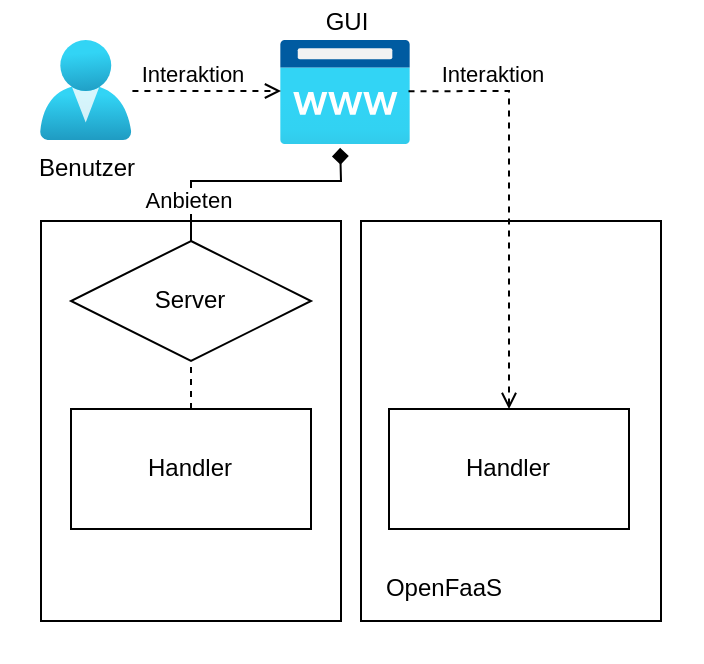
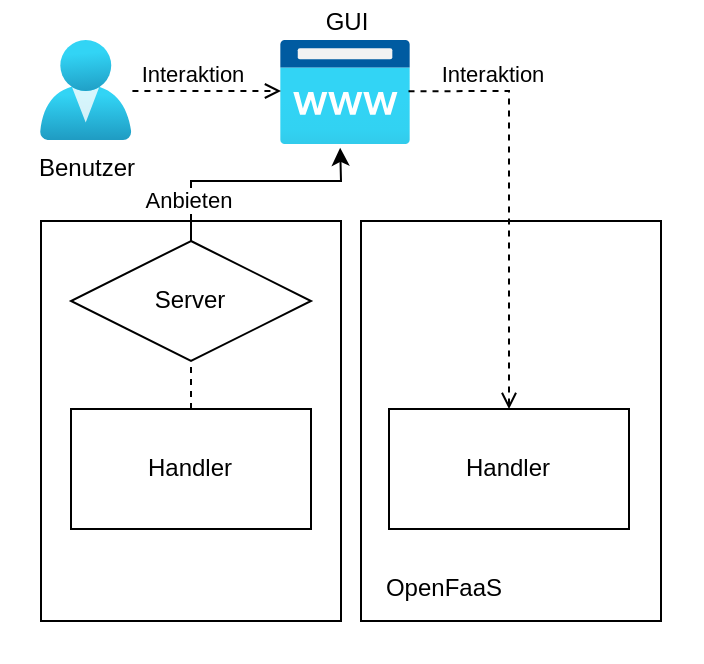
edge "Server" -> "GUI": arrowhead diamond -> classic
